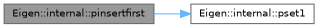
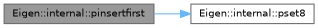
node "Eigen::internal::pset1": label "Eigen::internal::pset1" -> "Eigen::internal::pset8"
